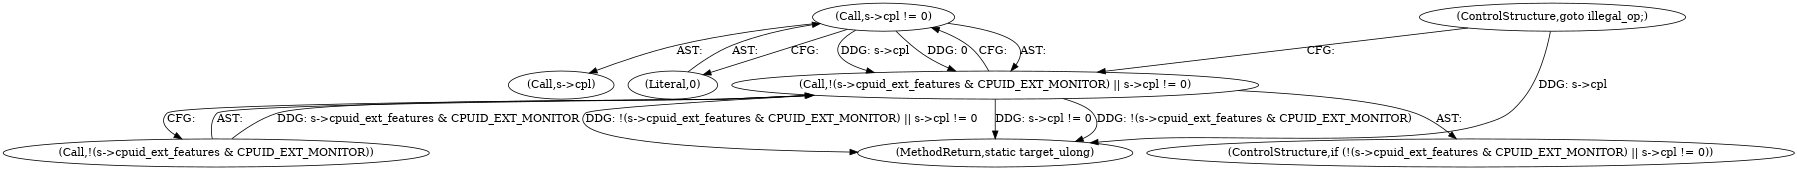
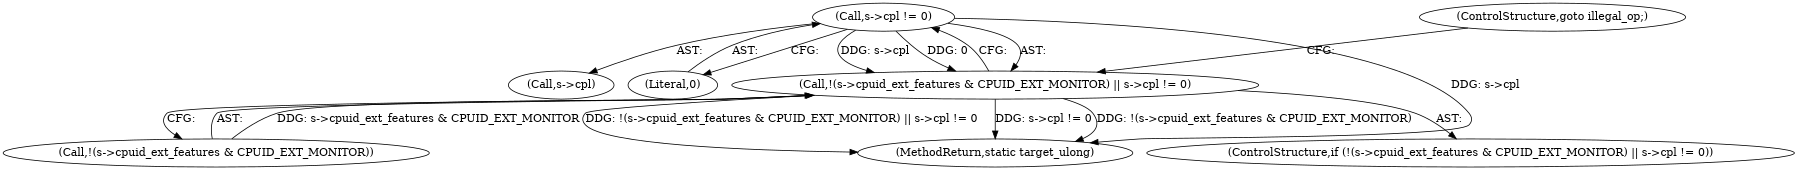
edge "(ControlStructure,goto illegal_op;)" -> "(MethodReturn,static target_ulong)": now "(Call,s->cpl != 0)" -> "(MethodReturn,static target_ulong)"
